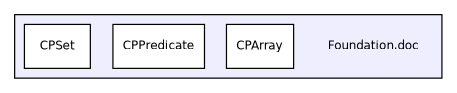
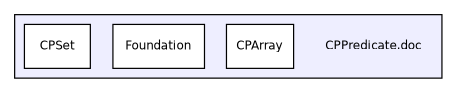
node "CPPredicate": label "CPPredicate" -> "Foundation"
node "Foundation.doc": label "Foundation.doc" -> "CPPredicate.doc"
